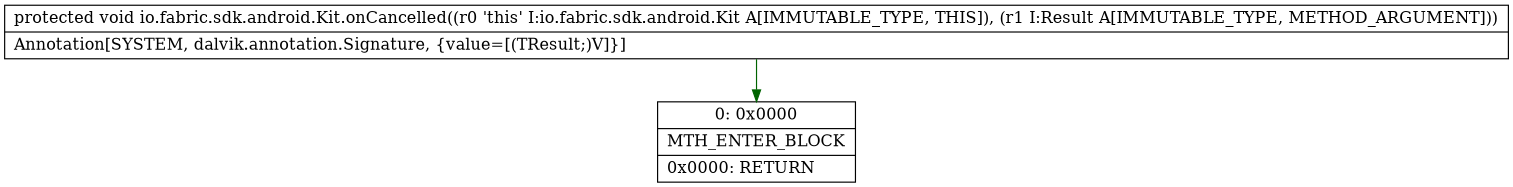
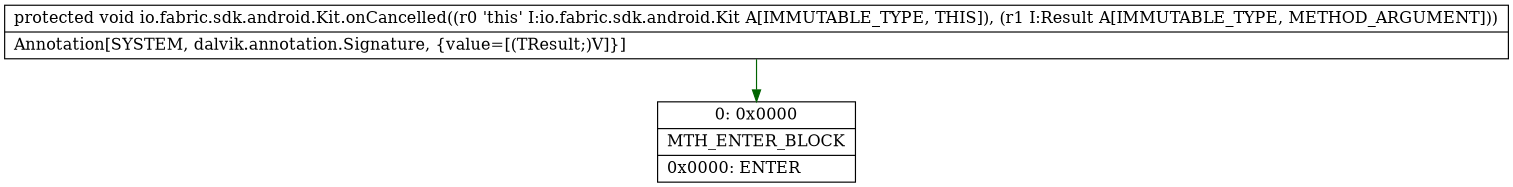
node "0: 0x0000": text "0x0000: RETURN" -> "0x0000: ENTER"
